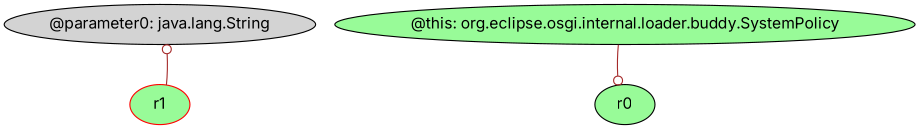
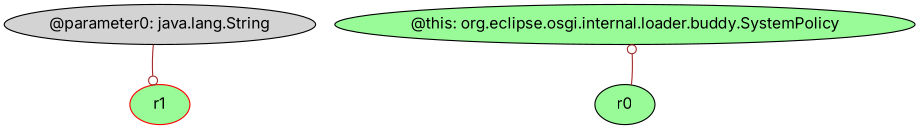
edge "@this: org.eclipse.osgi.internal.loader.buddy.SystemPolicy" -> "r0": reversed
edge "r1" -> "@parameter0: java.lang.String": reversed
